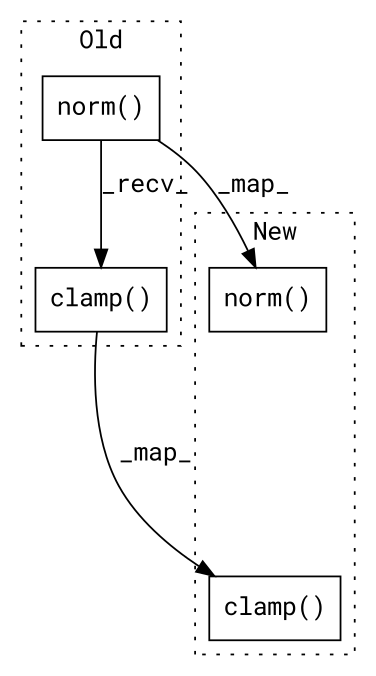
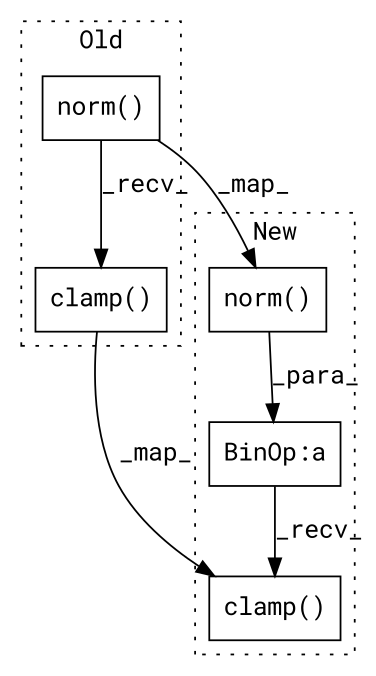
node "BinOp:a": added
